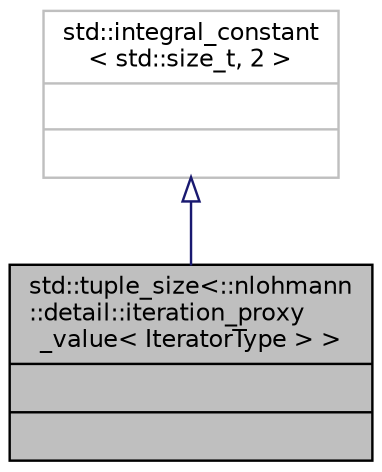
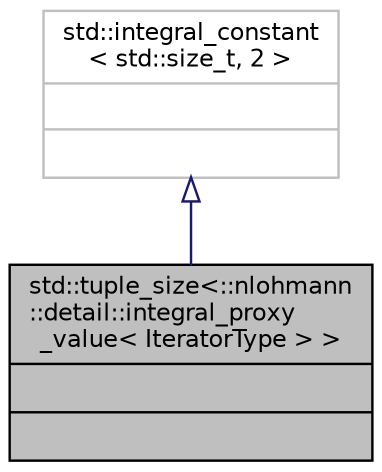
node "std::tuple_size<::nlohmann": text "::detail::iteration_proxy" -> "::detail::integral_proxy"
